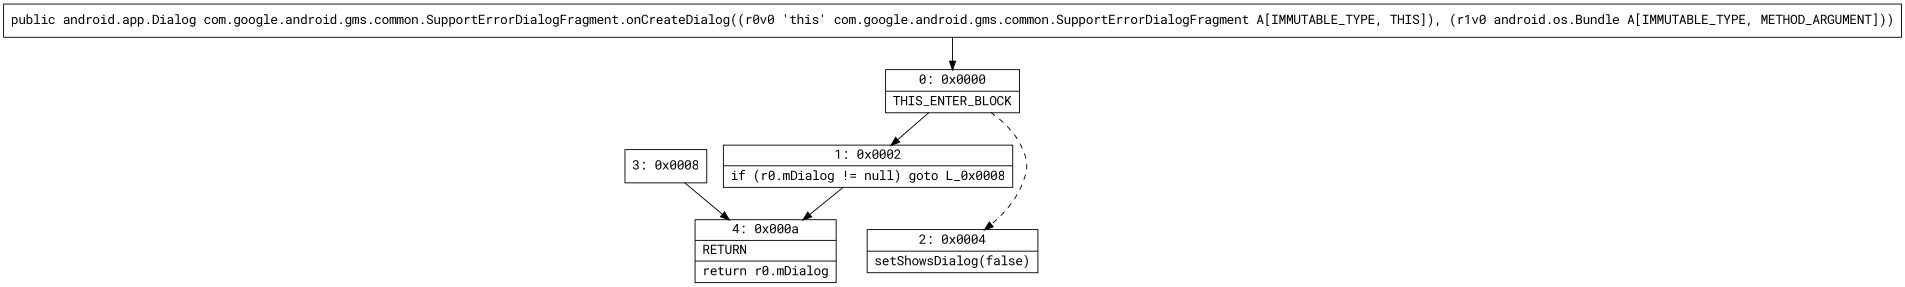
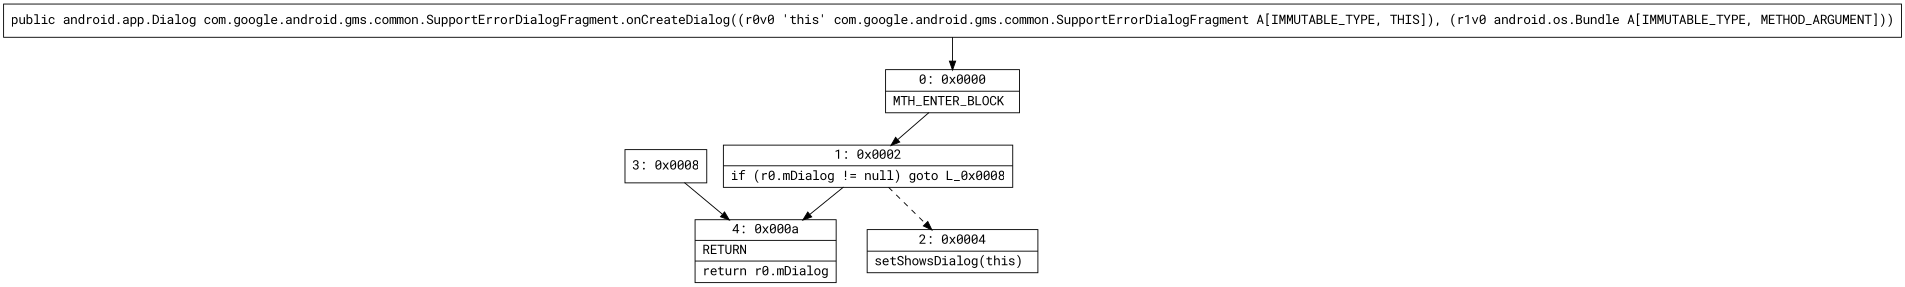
node "0: 0x0000": text "THIS_ENTER_BLOCK" -> "MTH_ENTER_BLOCK"
edge "0: 0x0000" -> "2: 0x0004": now "1: 0x0002" -> "2: 0x0004"
node "2: 0x0004": text "setShowsDialog(false)" -> "setShowsDialog(this)"
